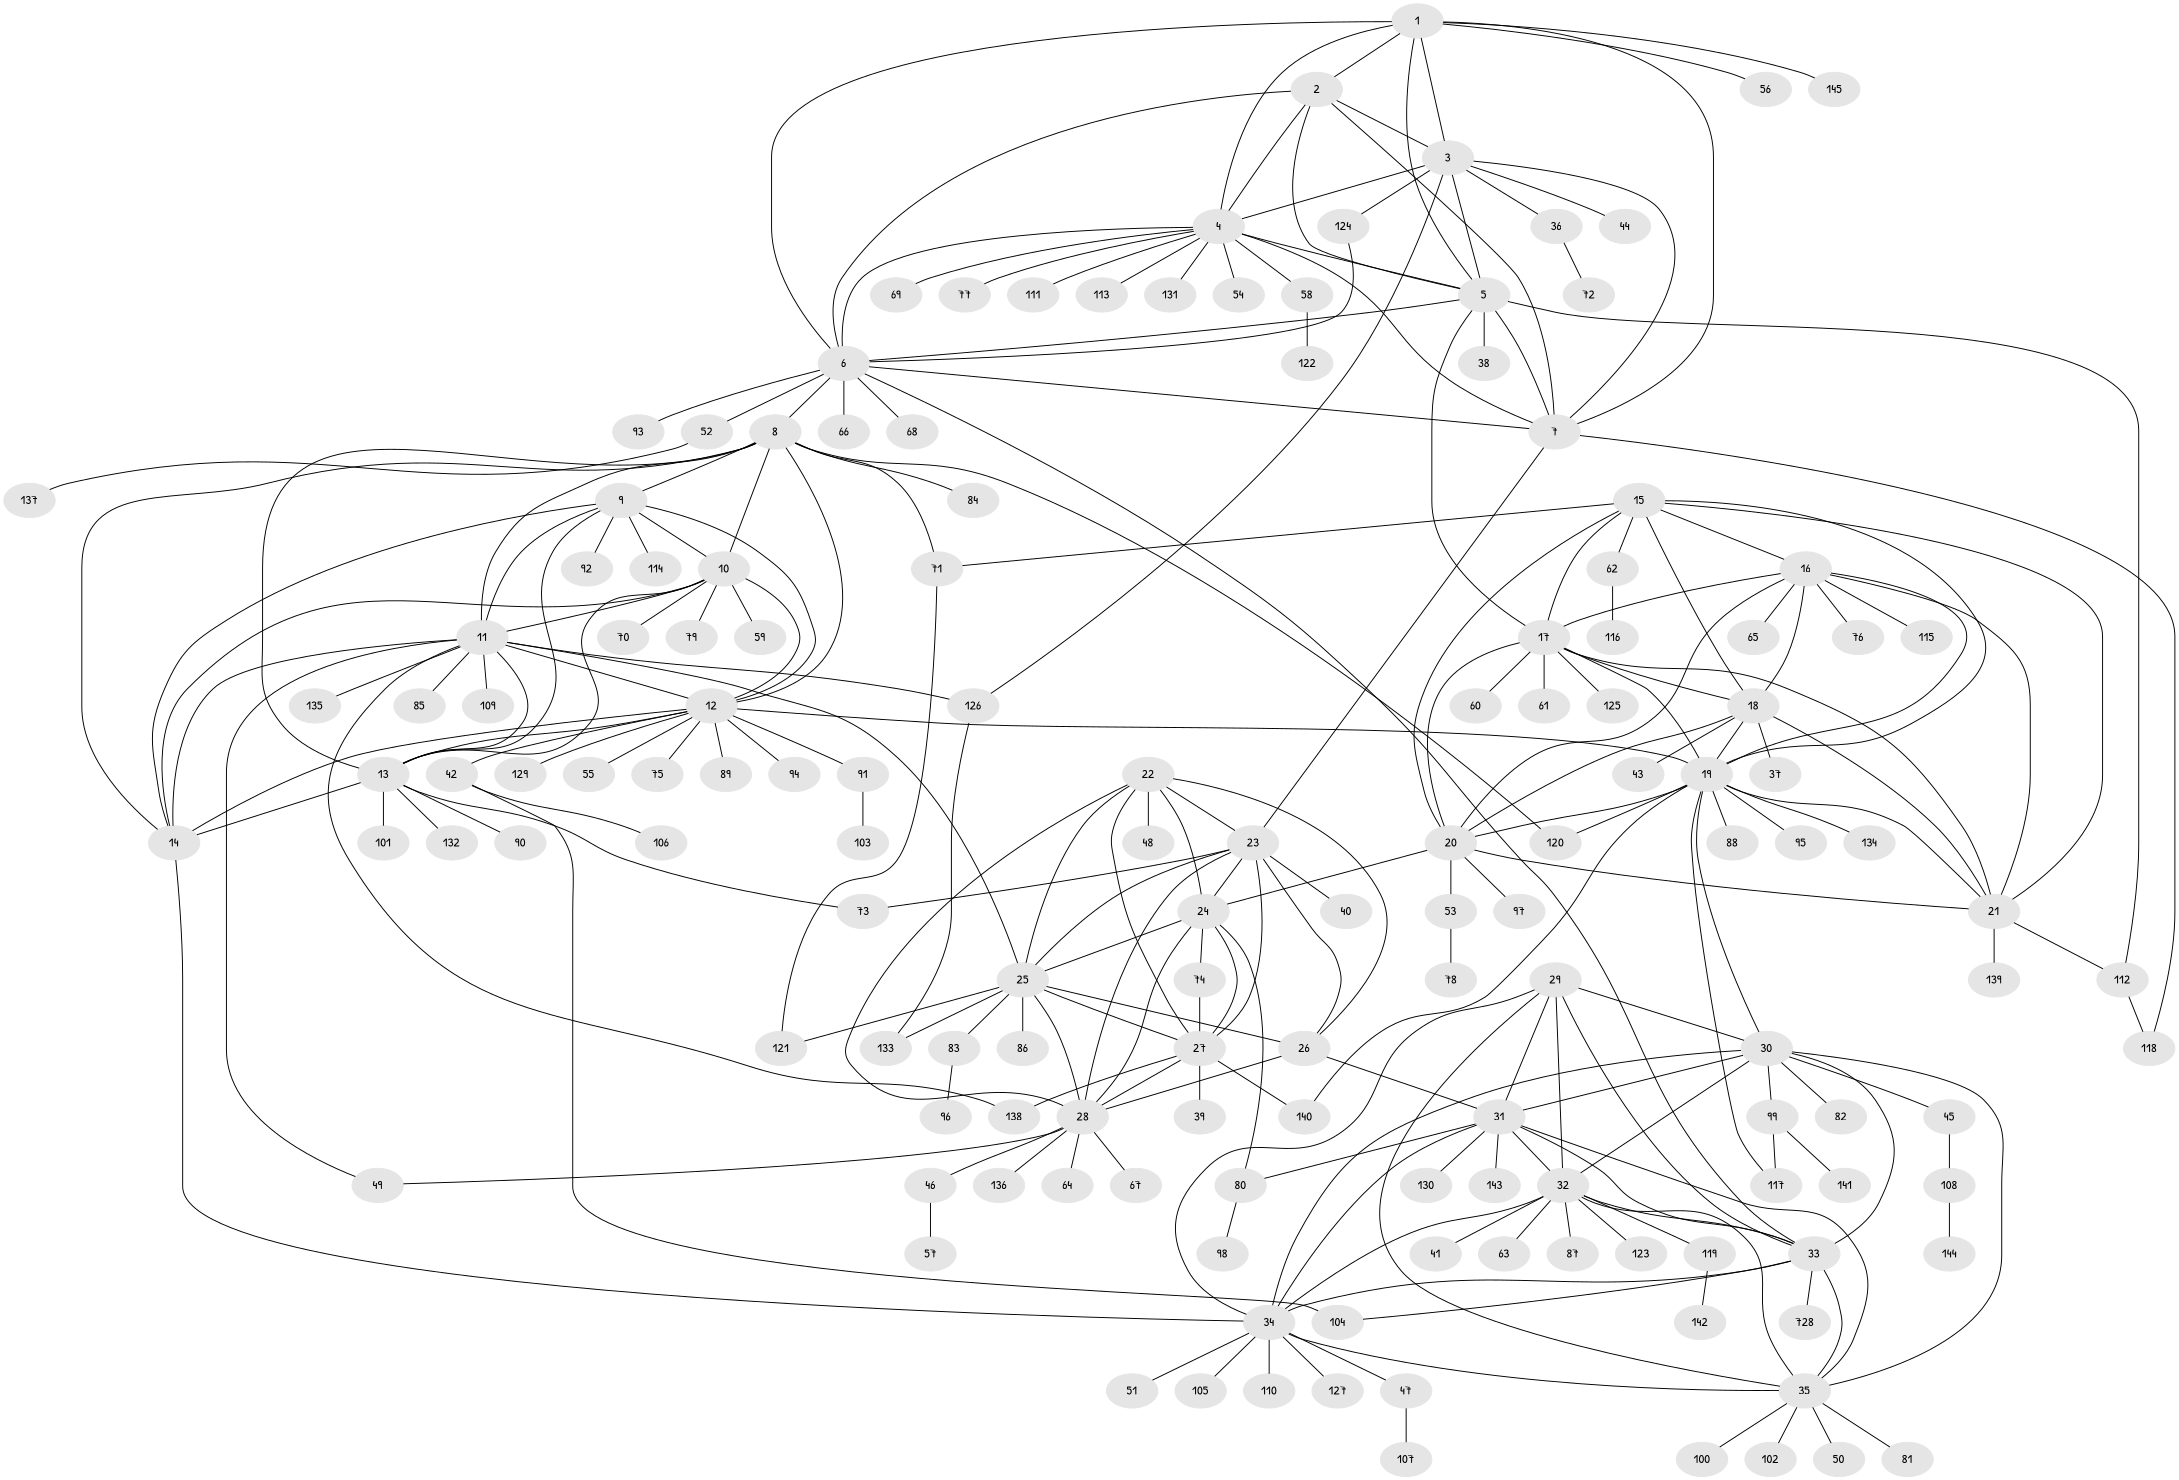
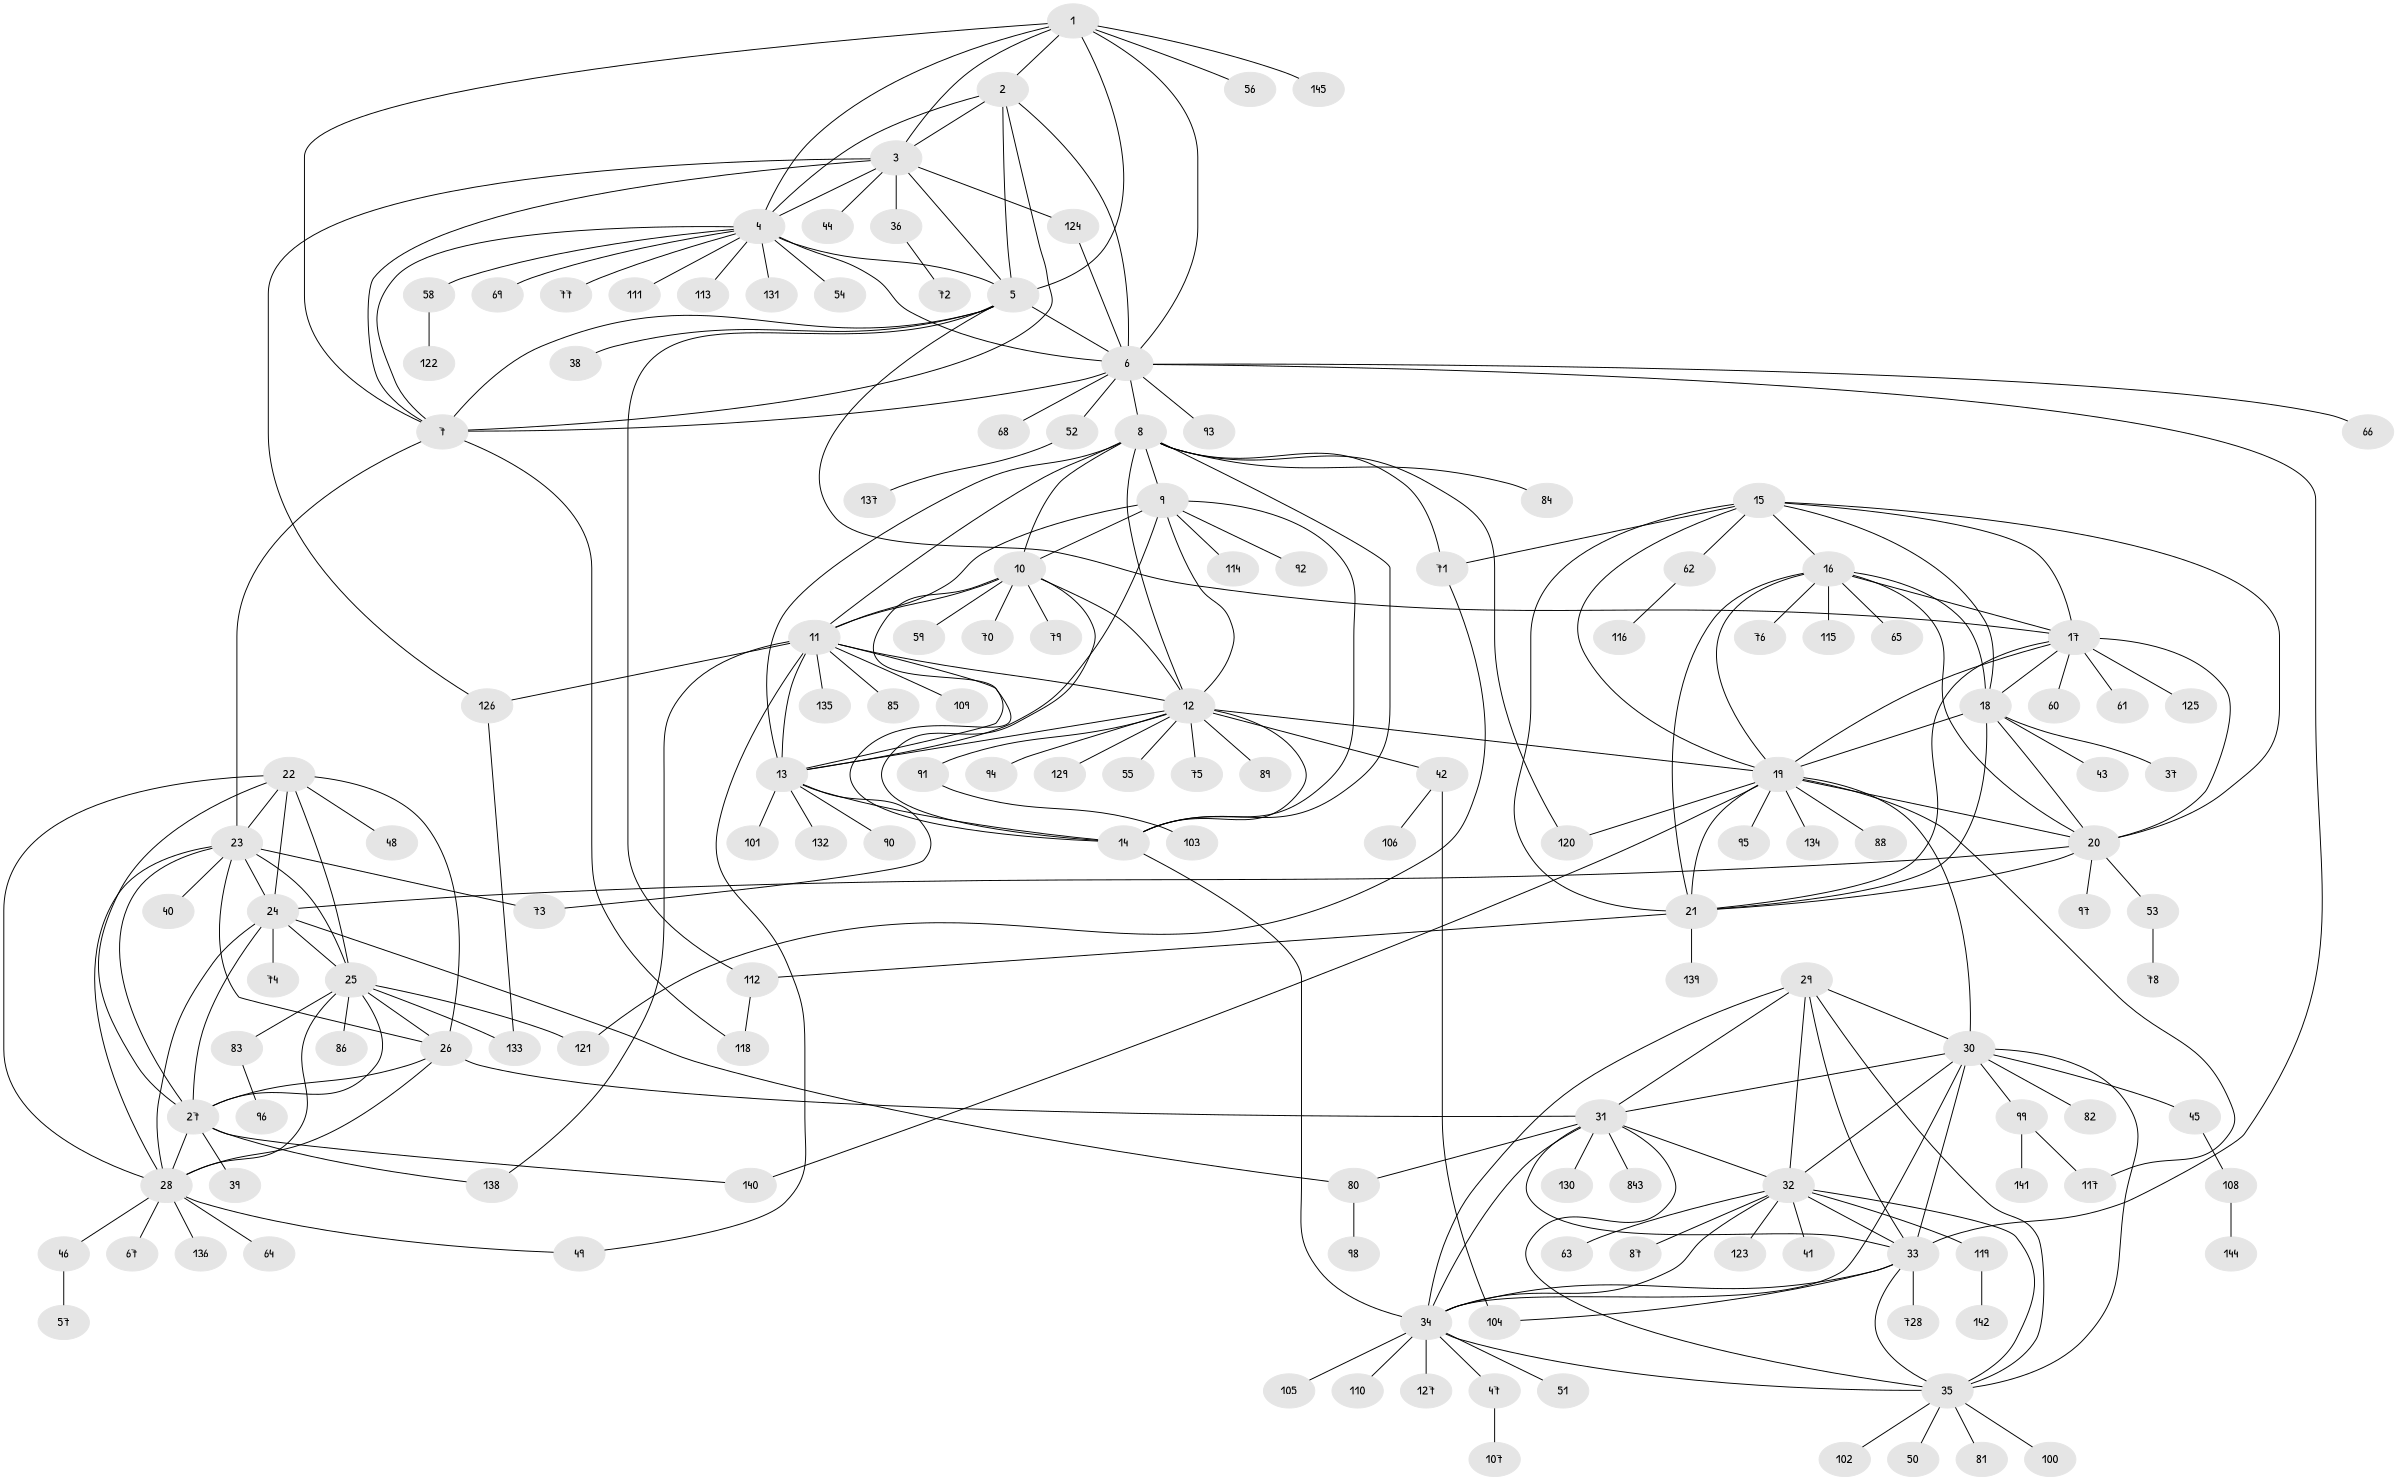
edge "11" -- "25": removed
edge "74" -- "27": now "26" -- "27"
node "143": label "143" -> "843"
